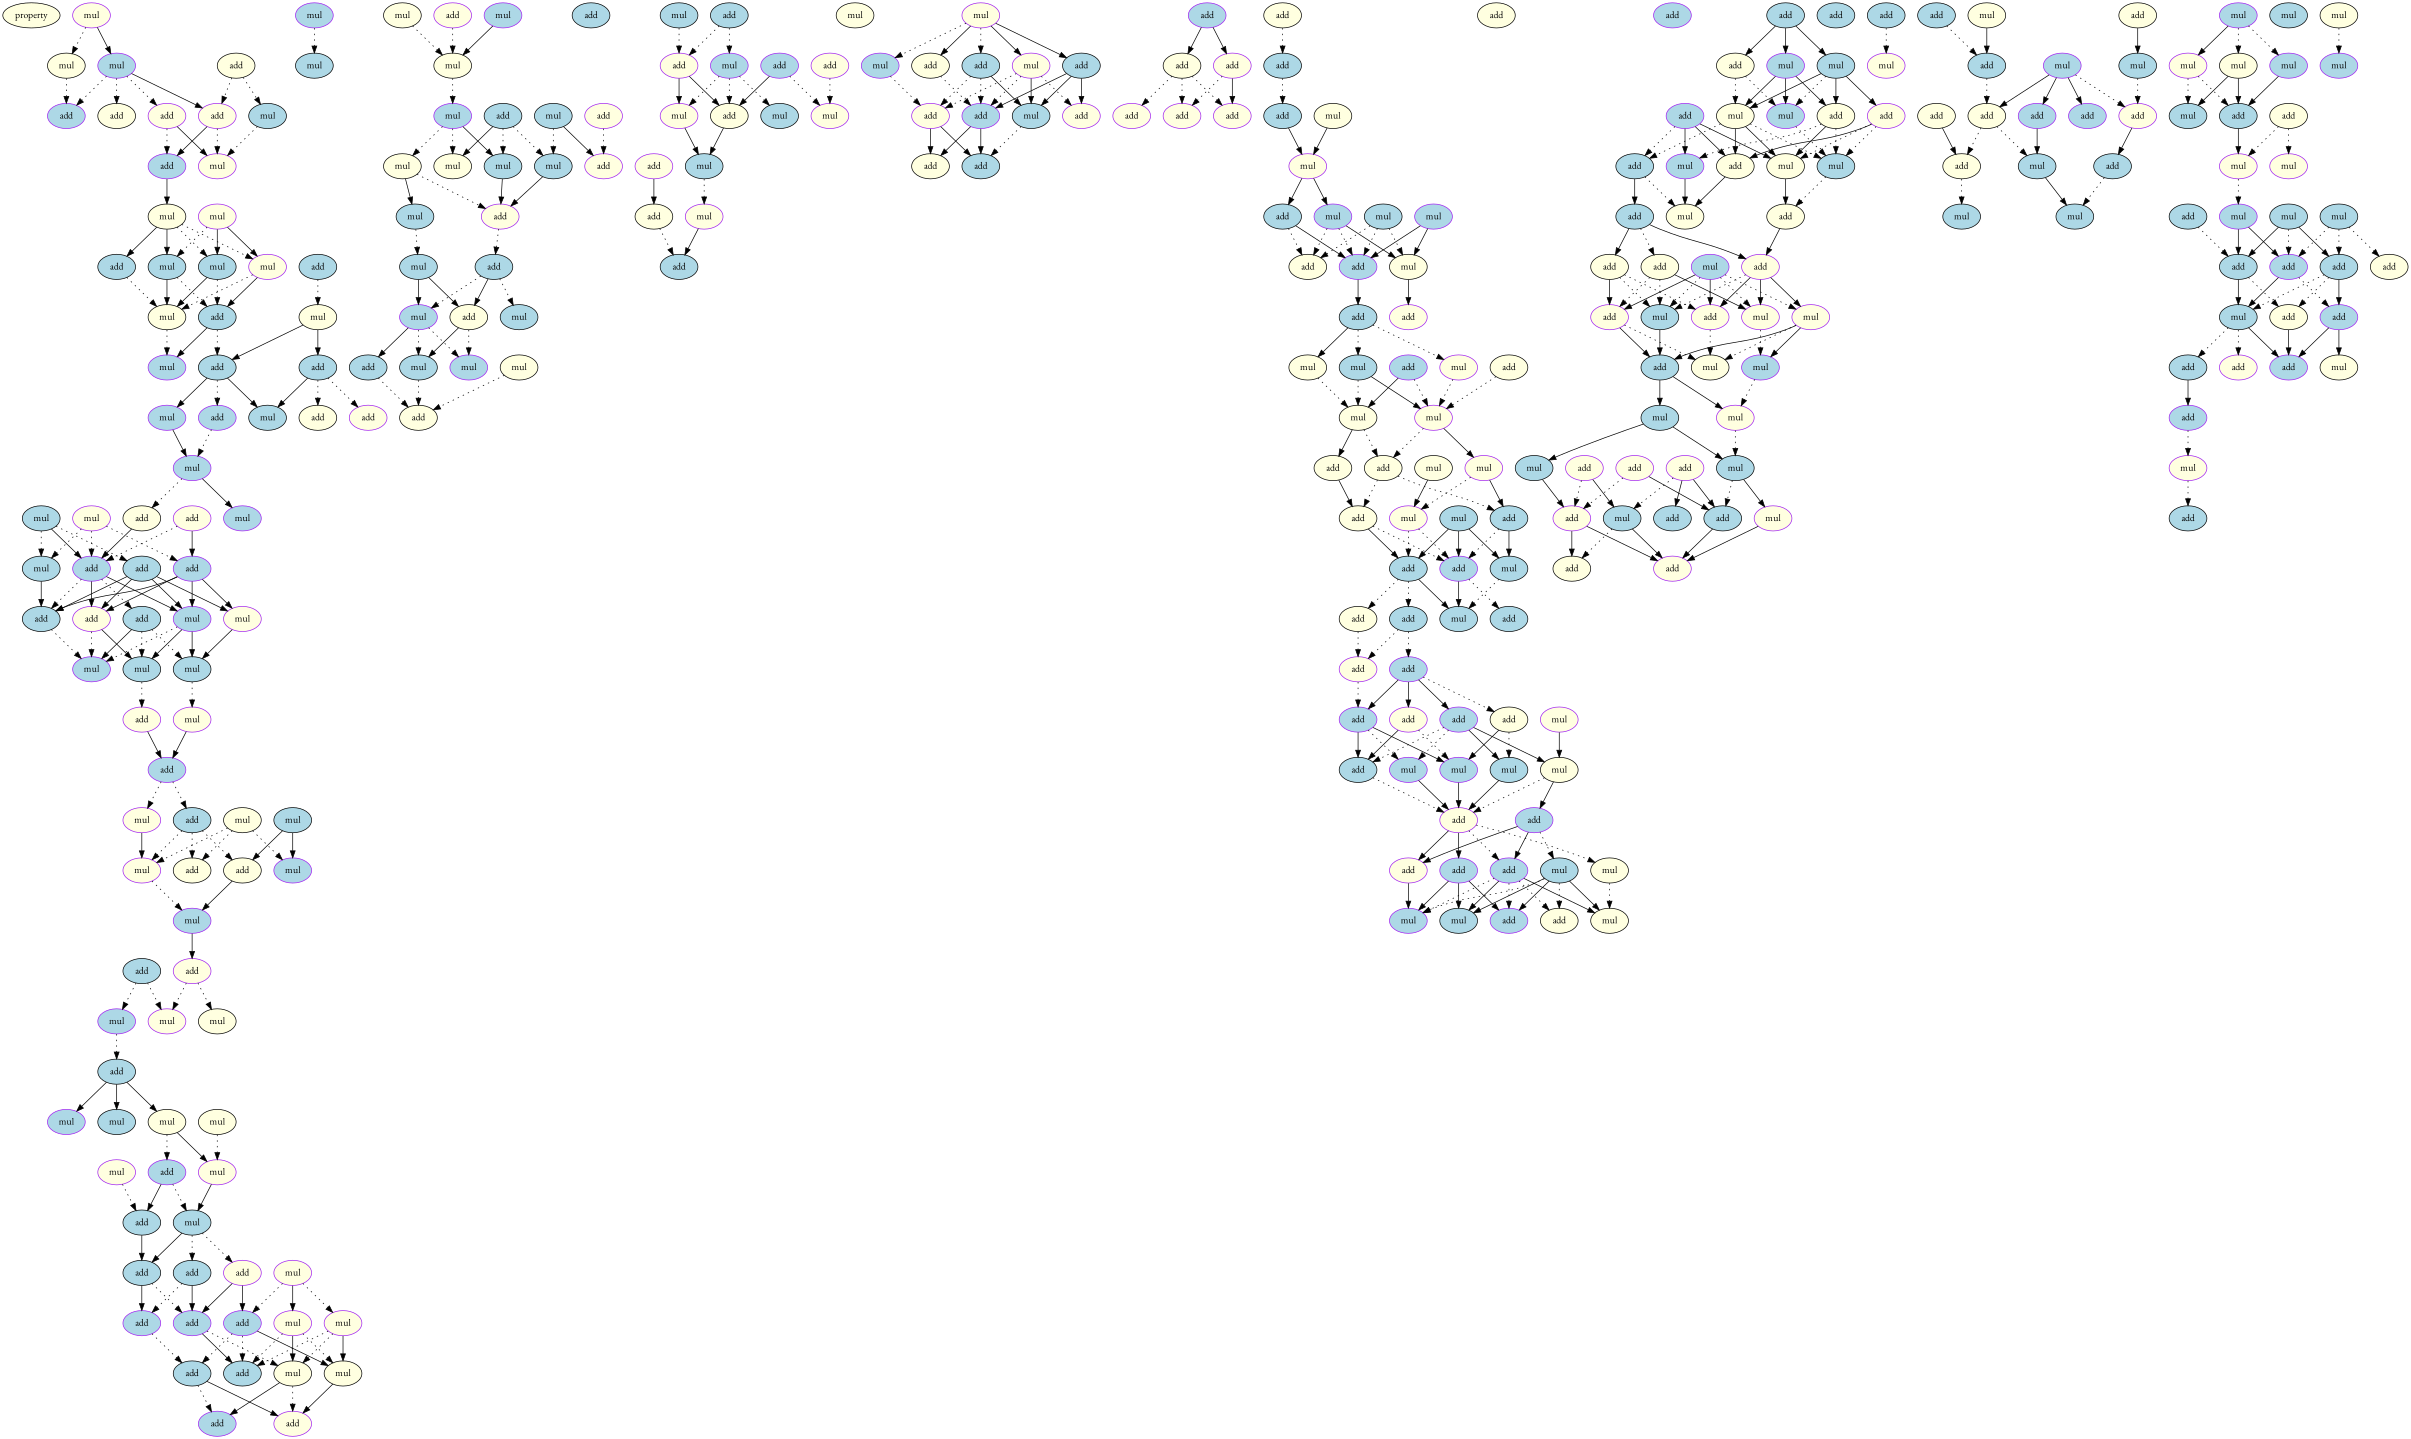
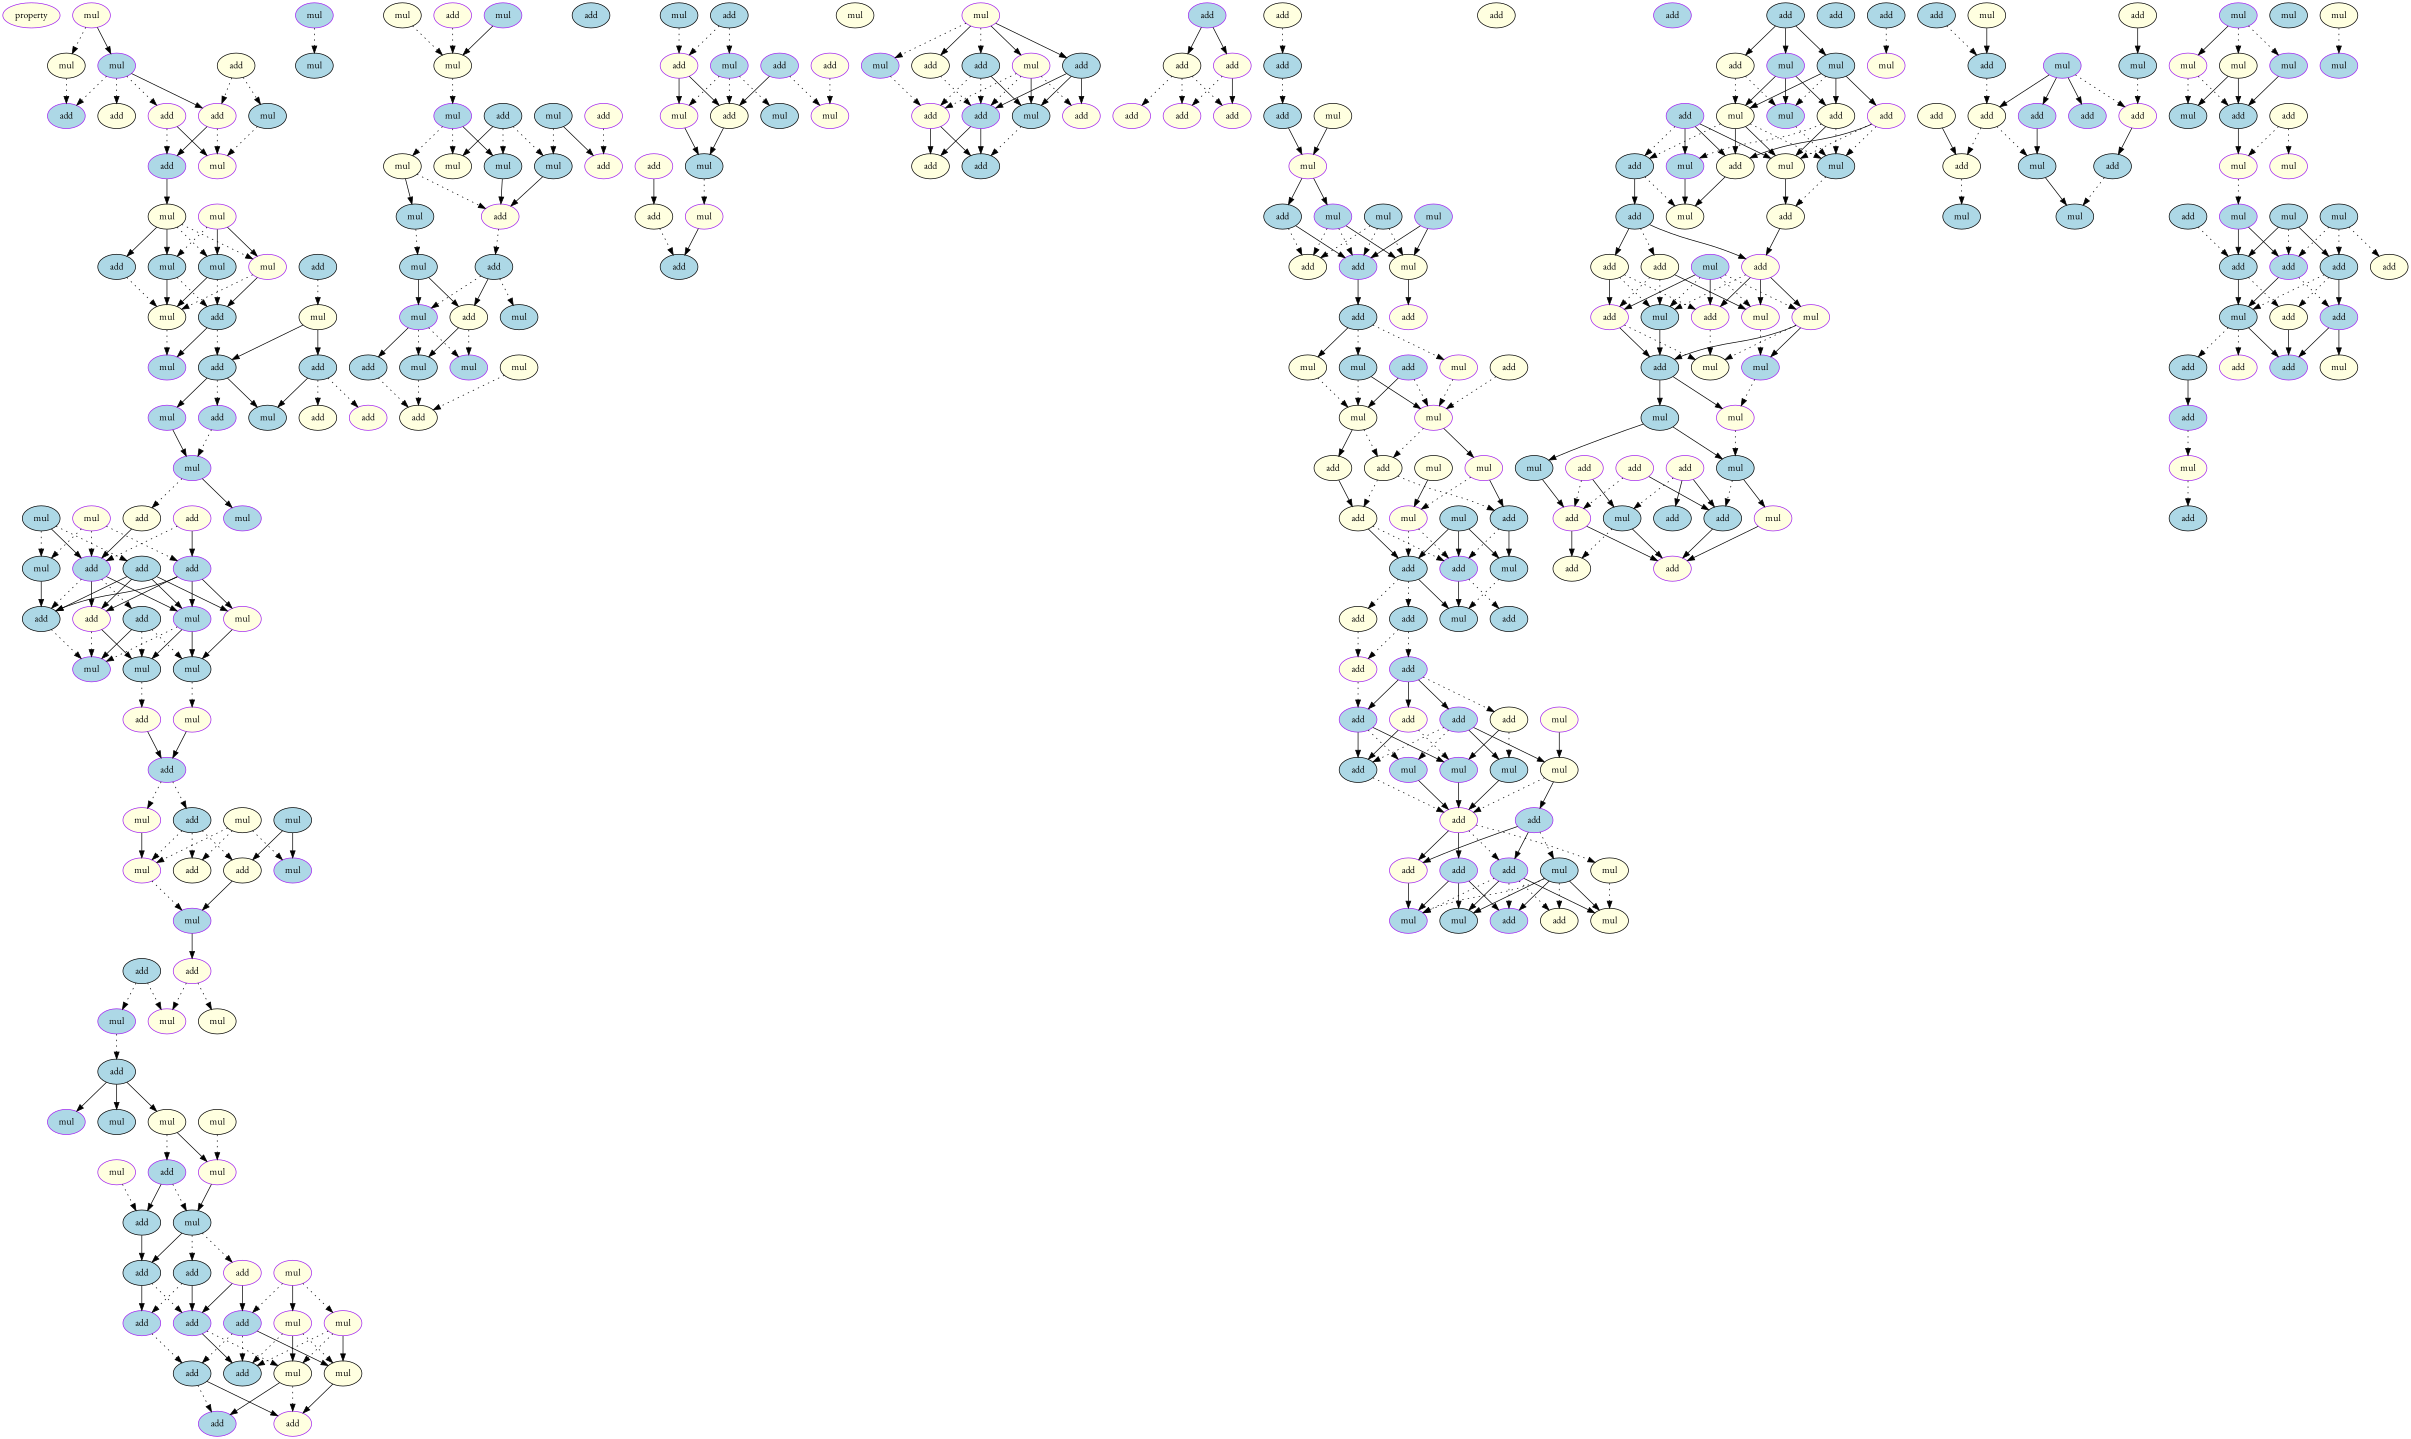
node "property": color black -> purple
